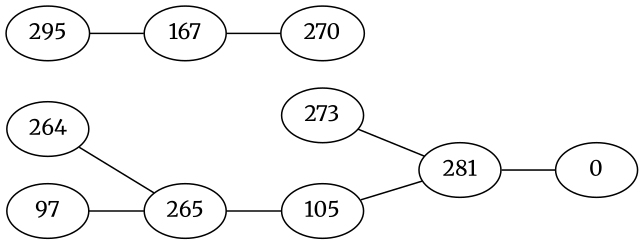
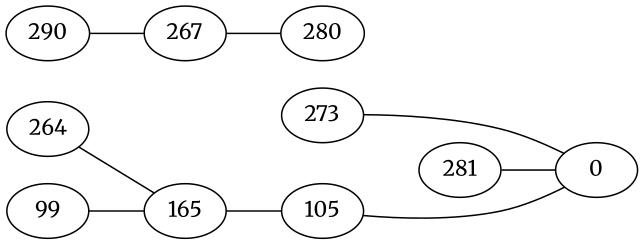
node "295": label "295" -> "290"
node "167": label "167" -> "267"
node "270": label "270" -> "280"
edge "273" -- "281": now "273" -- "0"
edge "281" -- "105": now "0" -- "105"
node "97": label "97" -> "99"
node "265": label "265" -> "165"
